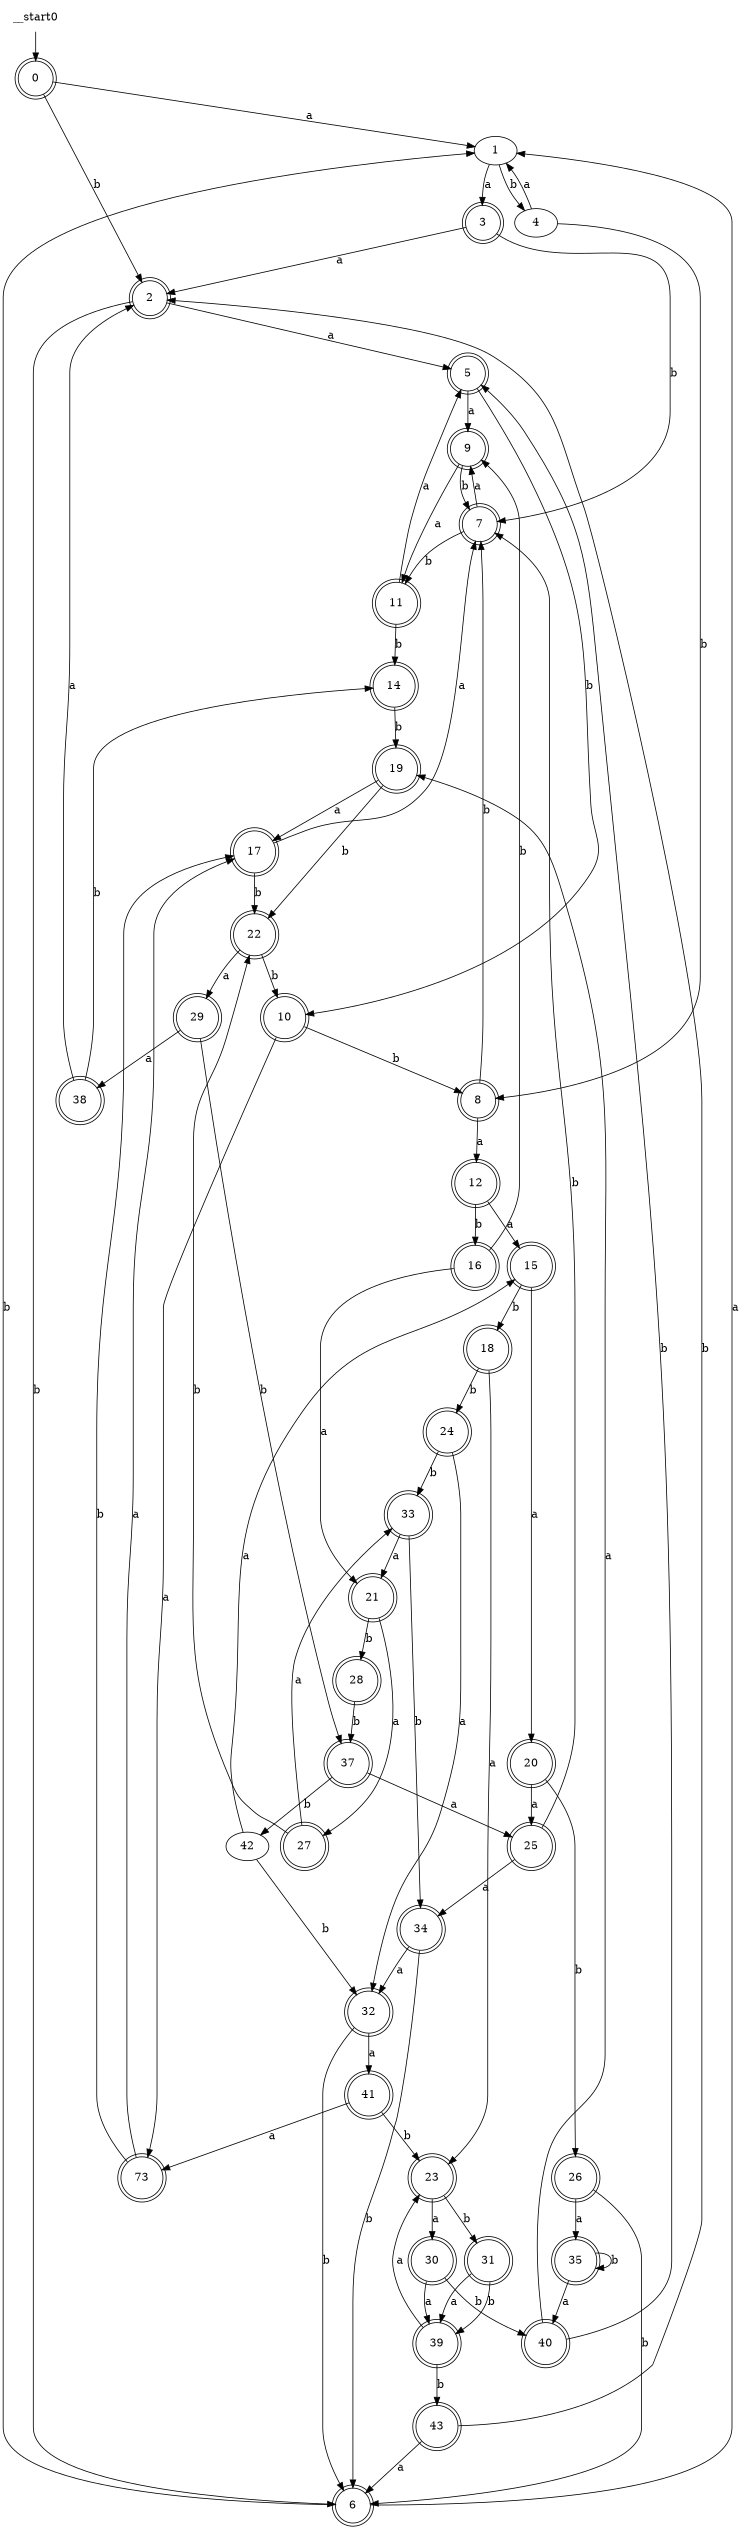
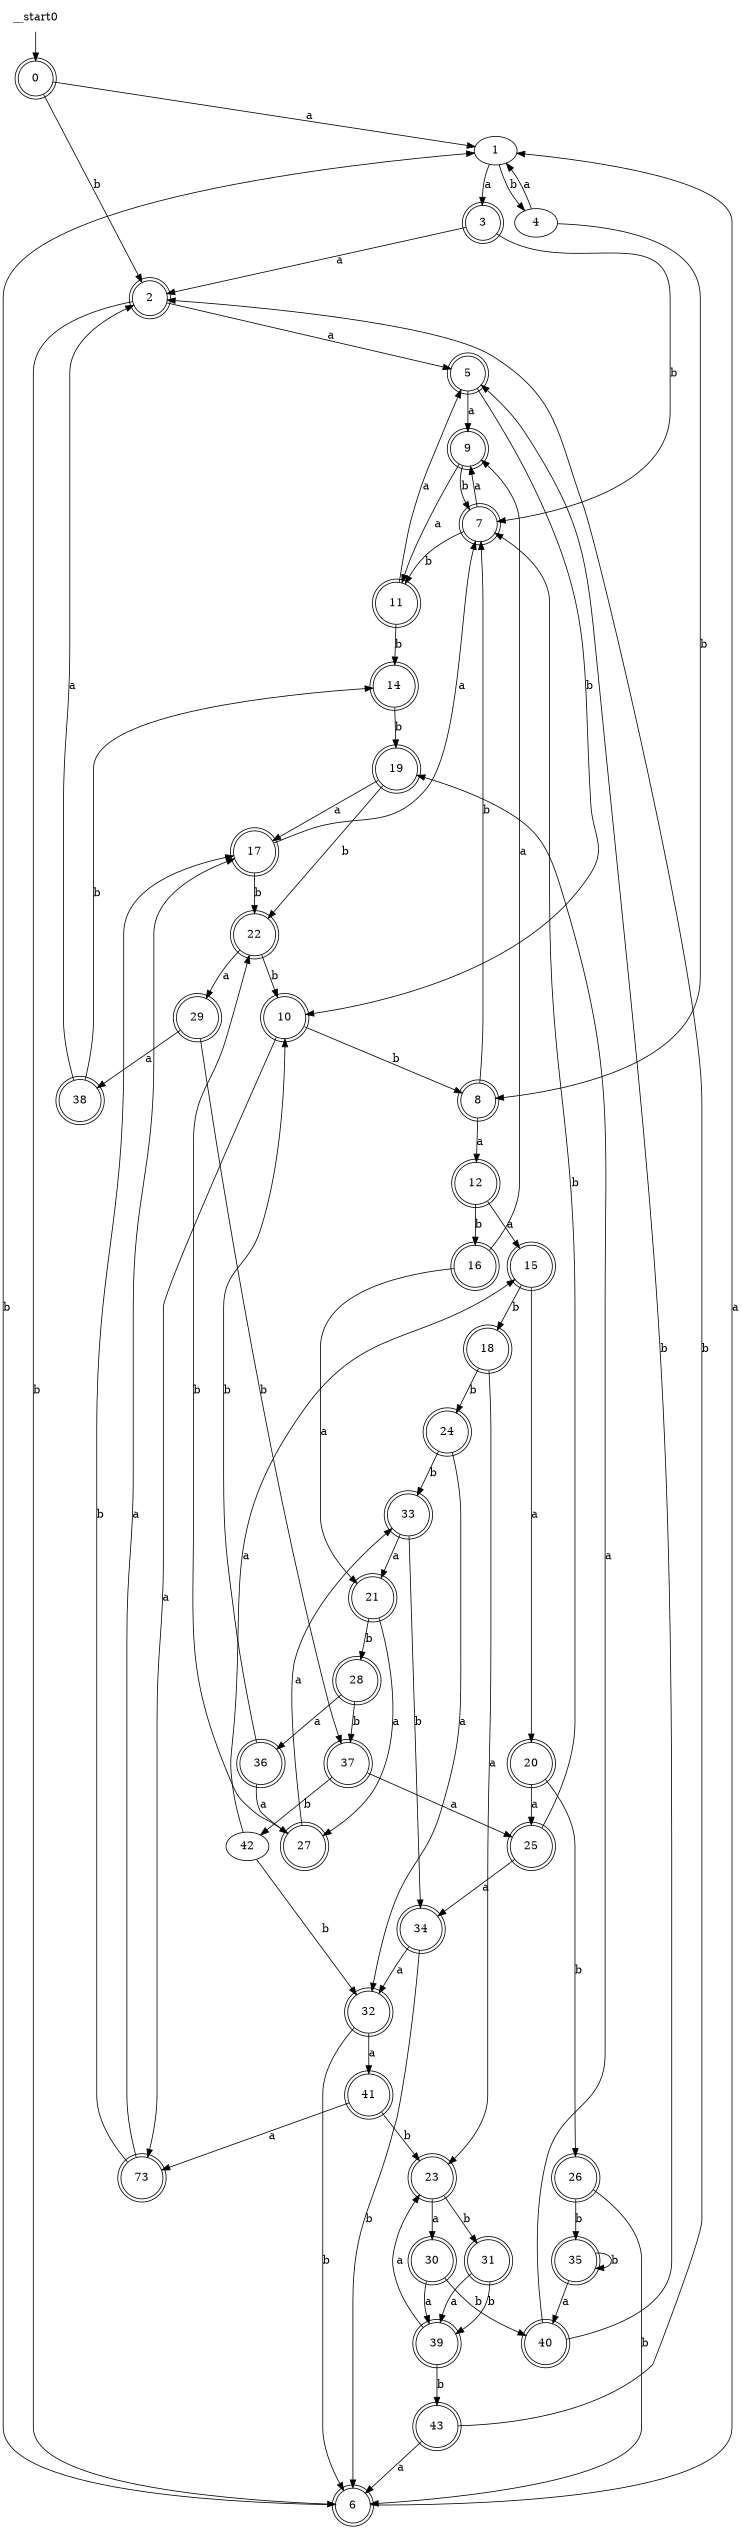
edge "16" -> "9": label "b" -> "a"
node "36": added
edge "26" -> "35": label "a" -> "b"
